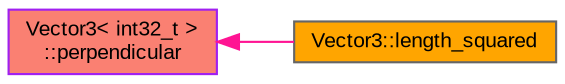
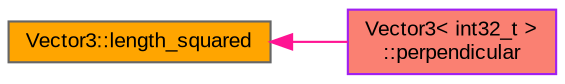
edge "Vector3::length_squared" -> "Vector3< int32_t > ::perpendicular": reversed
